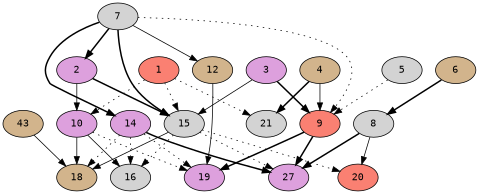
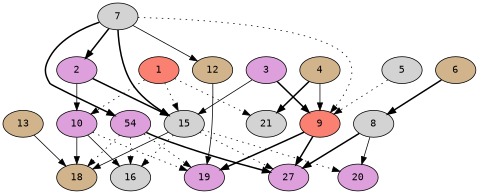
node "43": label "43" -> "13"
node "14": label "14" -> "54"
node "20": fillcolor salmon -> plum
